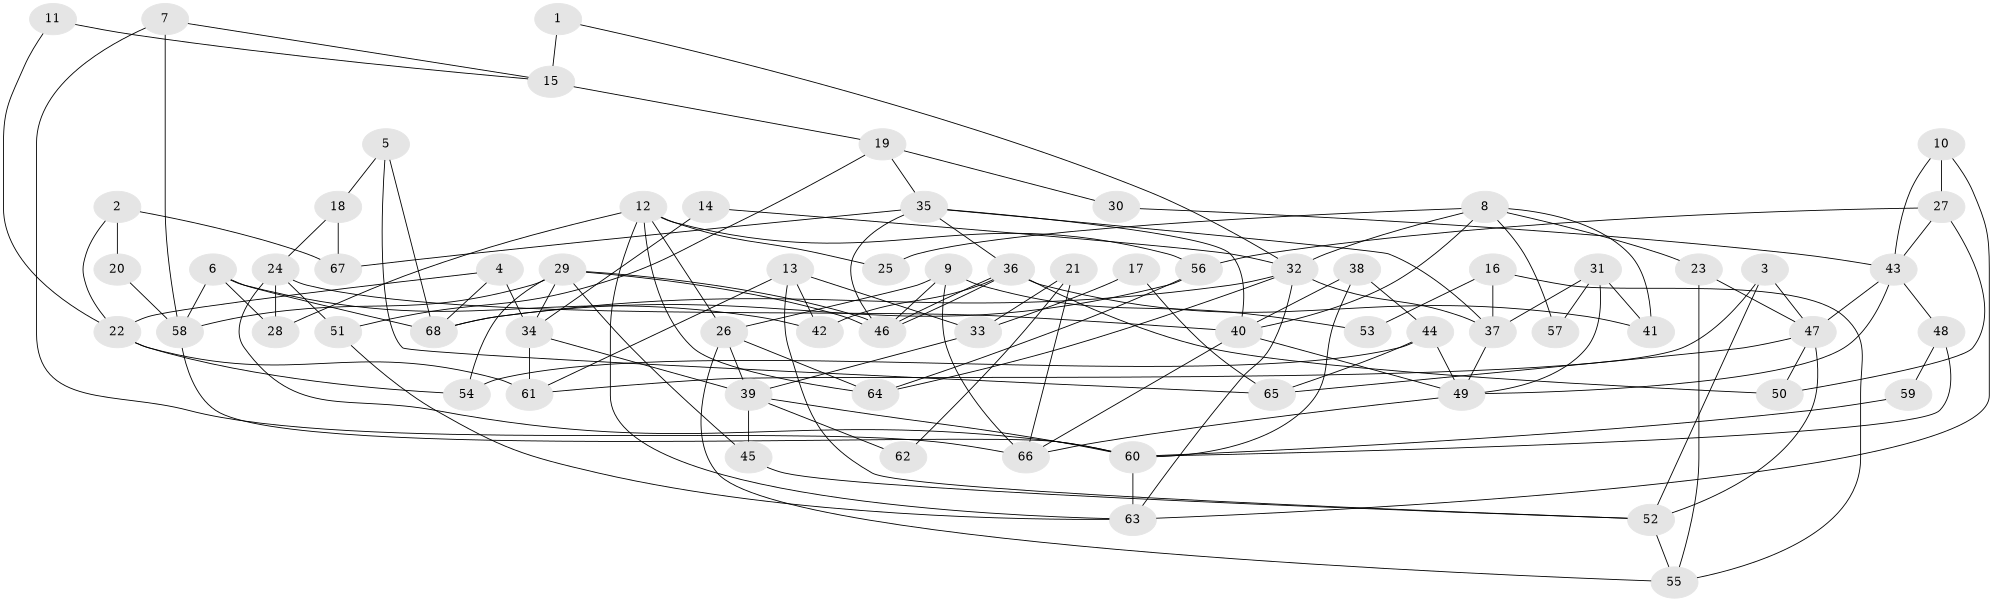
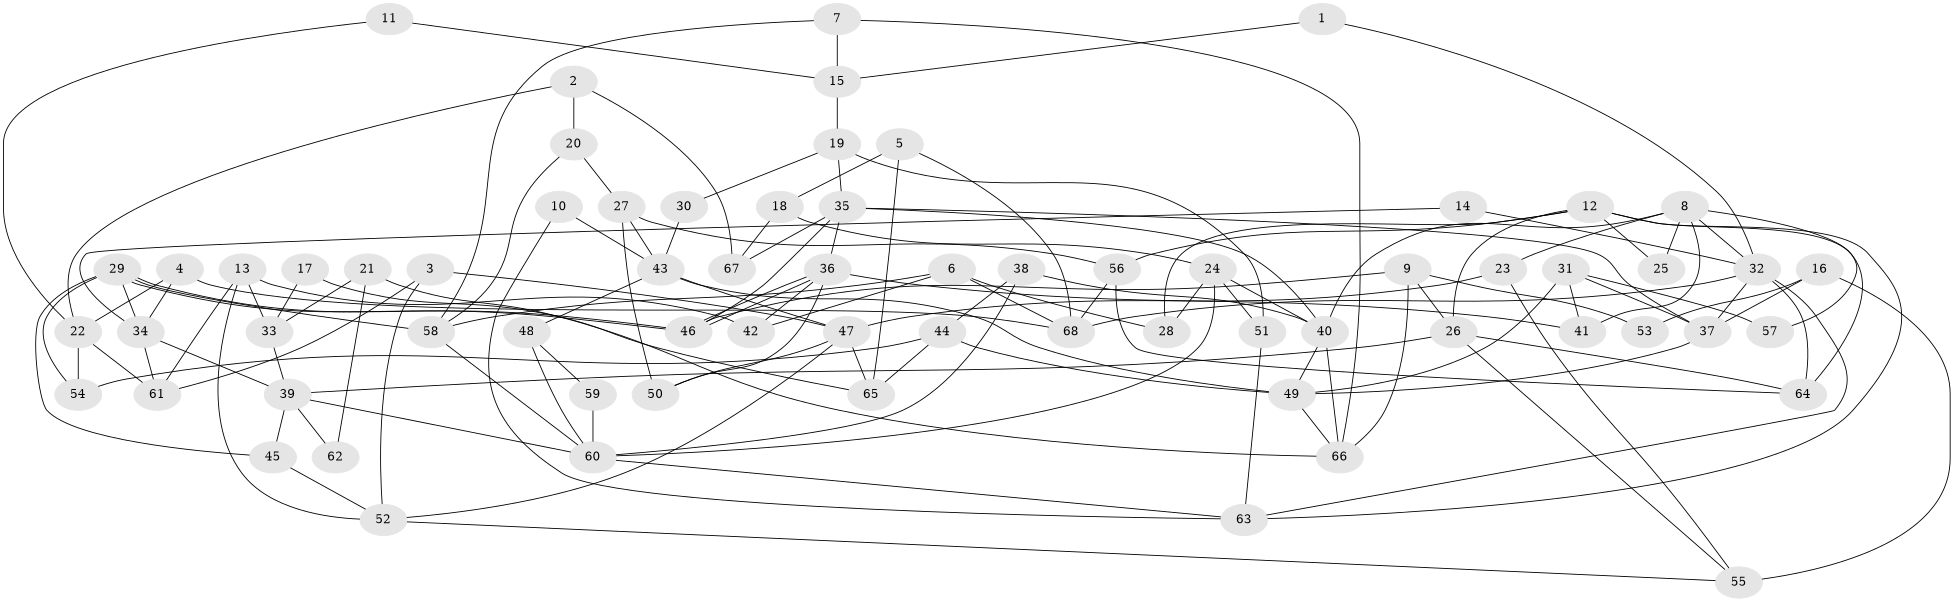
edge "10" -- "27": now "20" -- "27"
